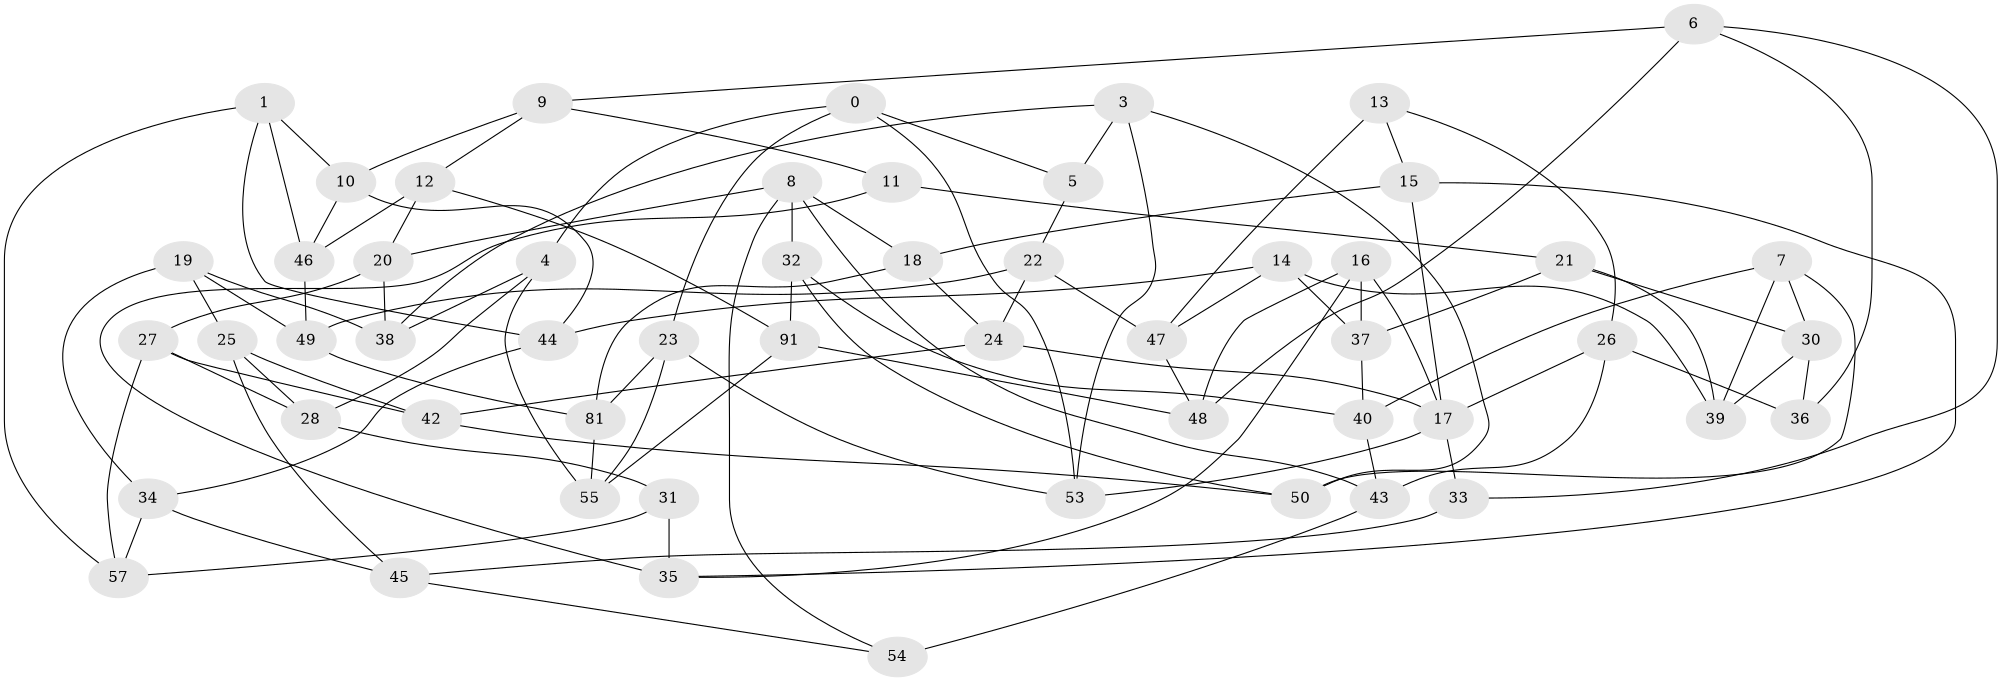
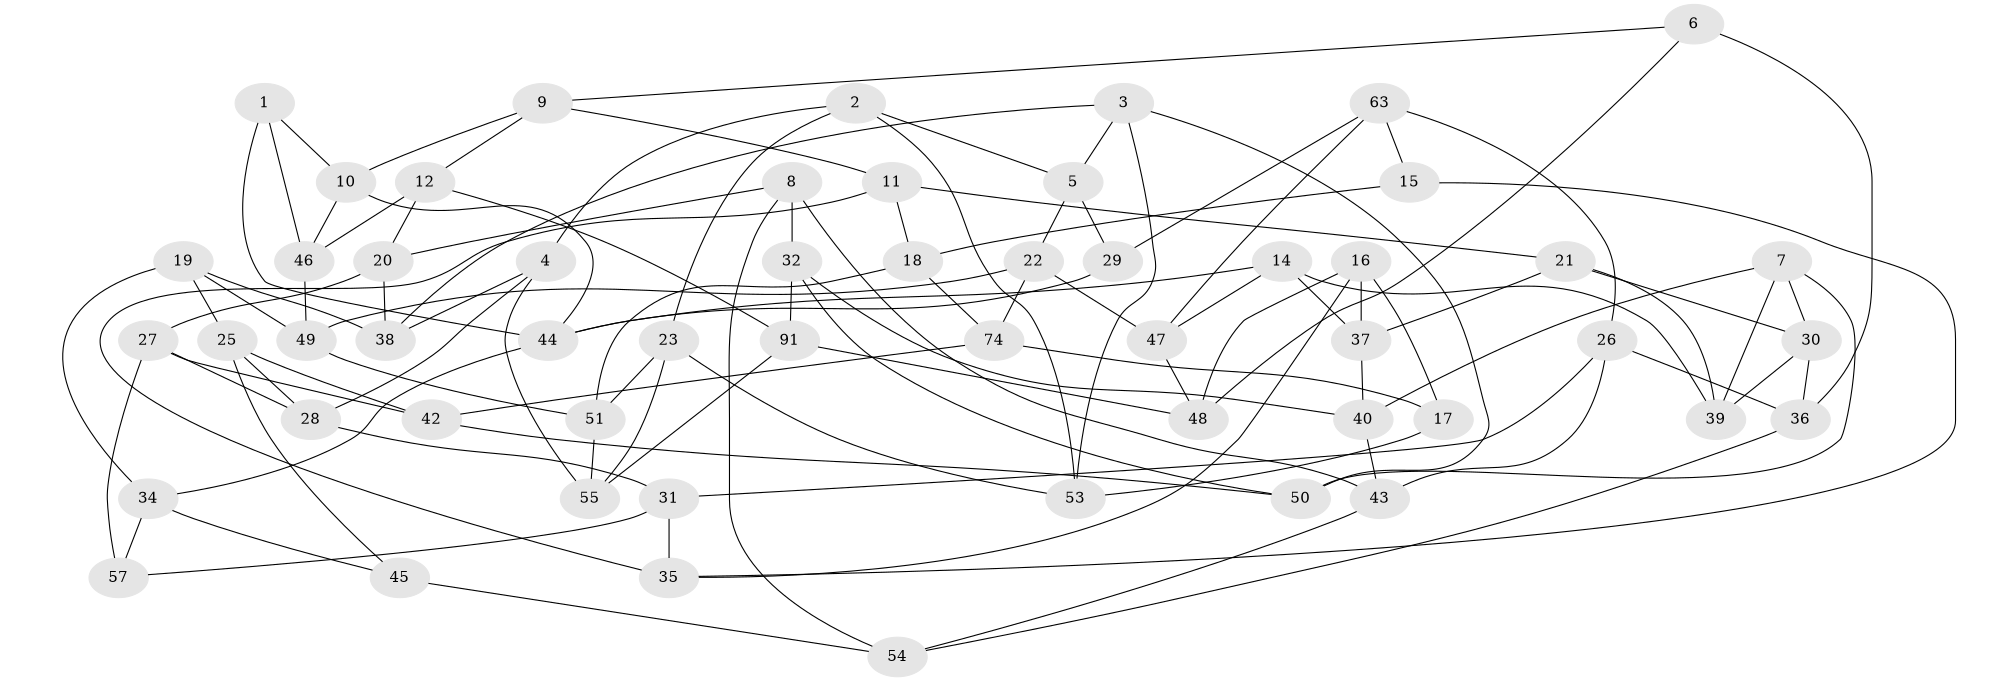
node "0": label "0" -> "2"
node "13": label "13" -> "63"
edge "8" -- "18": now "11" -- "18"
node "29": added
edge "1" -- "57": removed
edge "15" -- "17": removed
node "24": label "24" -> "74"
edge "26" -- "17": now "26" -- "31"
node "81": label "81" -> "51"
node "33": removed
edge "36" -- "54": added
